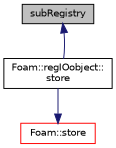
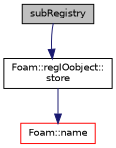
edge "Foam::regIOobject:: store" -> "subRegistry": reversed
node "Foam::store": label "Foam::store" -> "Foam::name"
